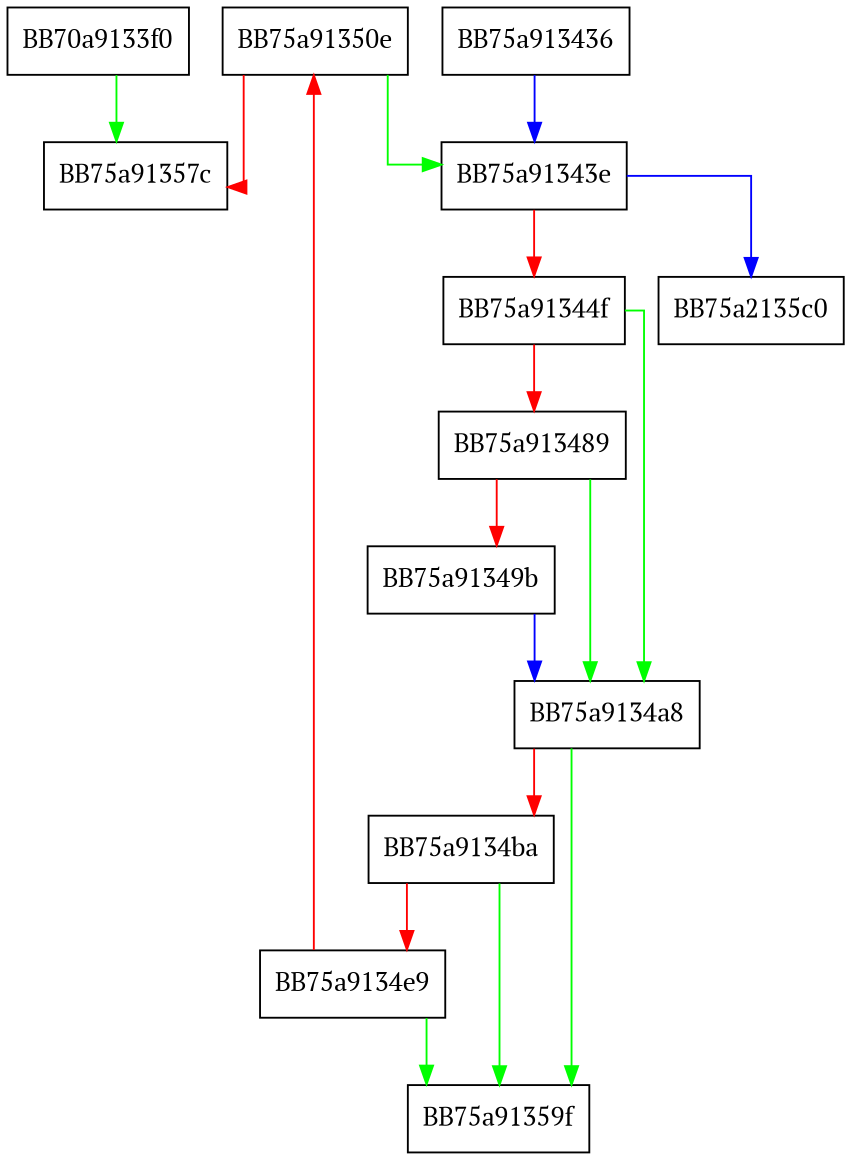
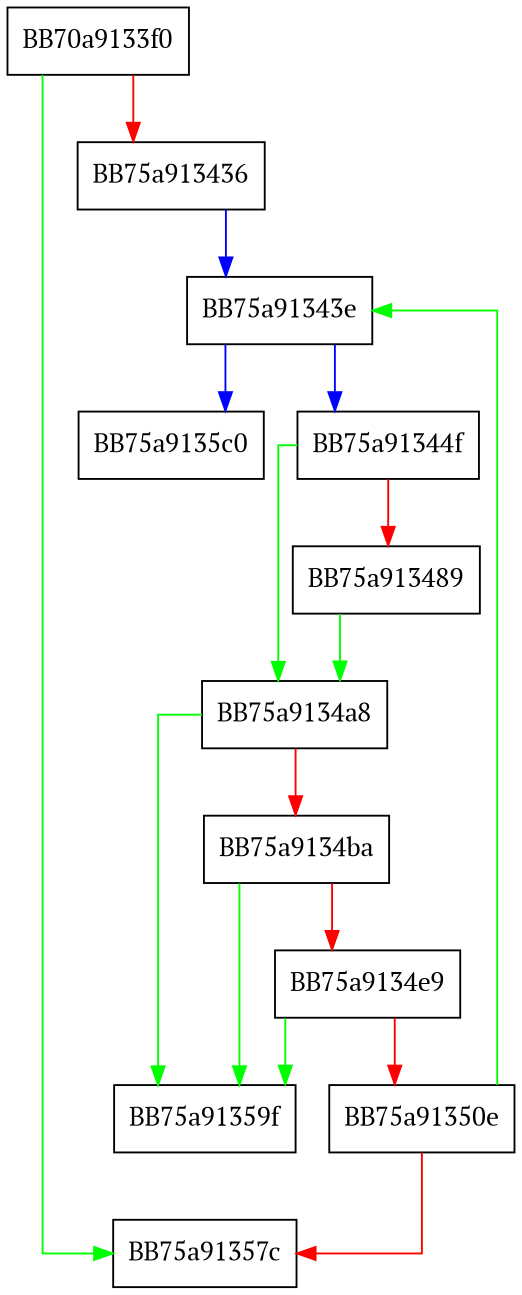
edge "BB70a9133f0" -> "BB75a913436": added
edge "BB75a91343e" -> "BB75a91344f": color red -> blue
node "BB75a2135c0": label "BB75a2135c0" -> "BB75a9135c0"
node "BB75a91349b": removed
